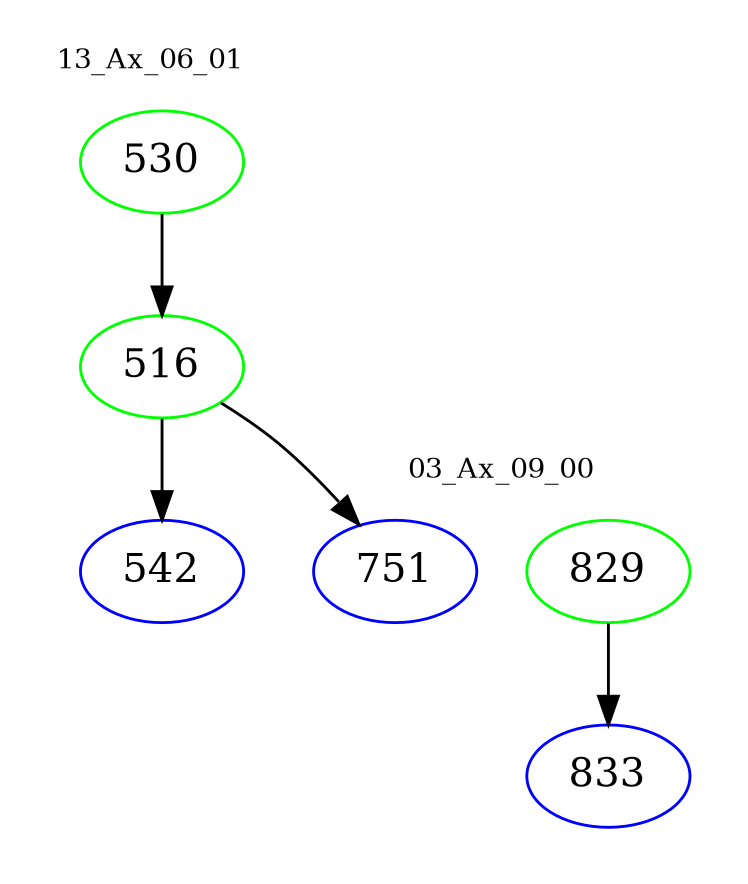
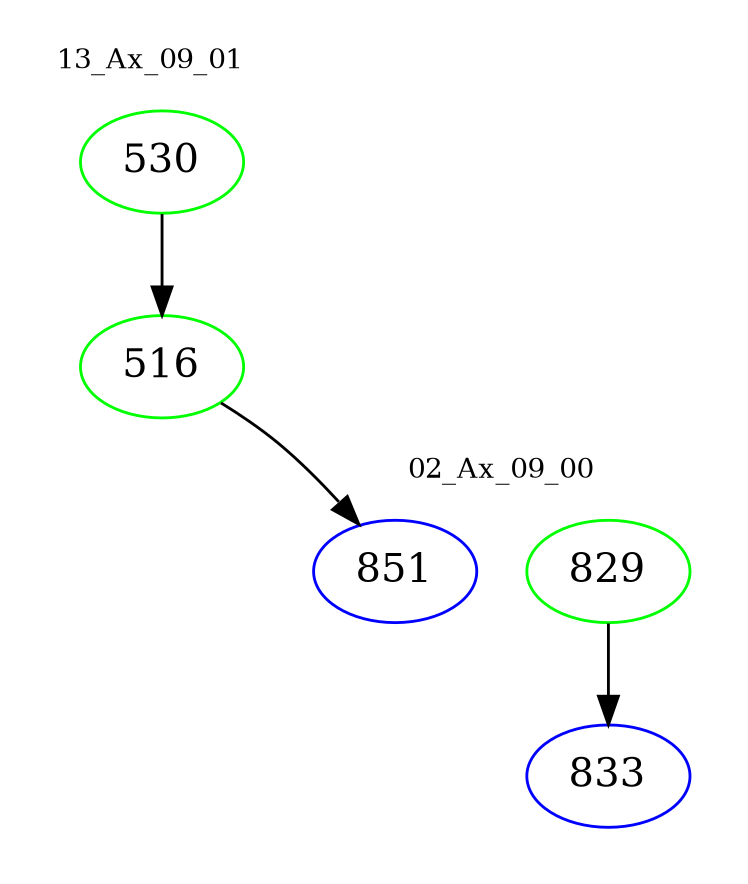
cluster "13_Ax_06_01": label "13_Ax_06_01" -> "13_Ax_09_01"
cluster "03_Ax_09_00": label "03_Ax_09_00" -> "02_Ax_09_00"
node "542": removed
node "751": label "751" -> "851"
